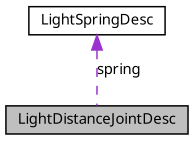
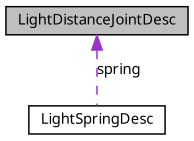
edge "LightDistanceJointDesc" -> "LightSpringDesc": reversed
